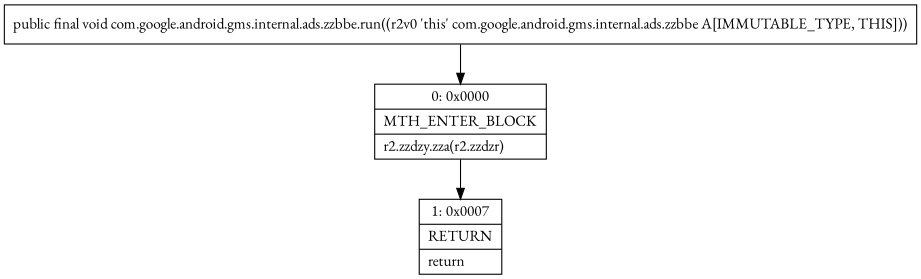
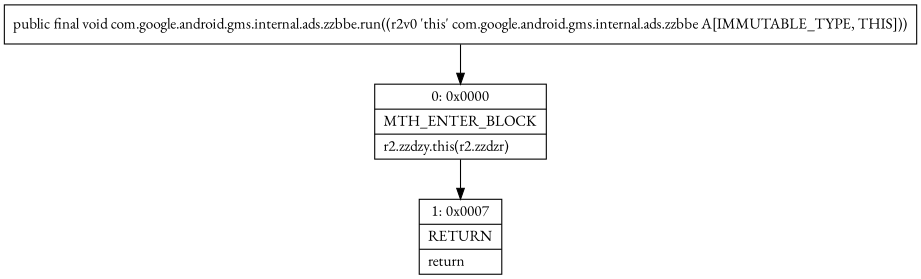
node "0: 0x0000": text "r2.zzdzy.zza(r2.zzdzr)" -> "r2.zzdzy.this(r2.zzdzr)"
